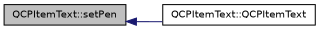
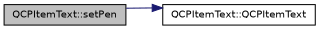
edge "QCPItemText::QCPItemText" -> "QCPItemText::setPen": reversed
